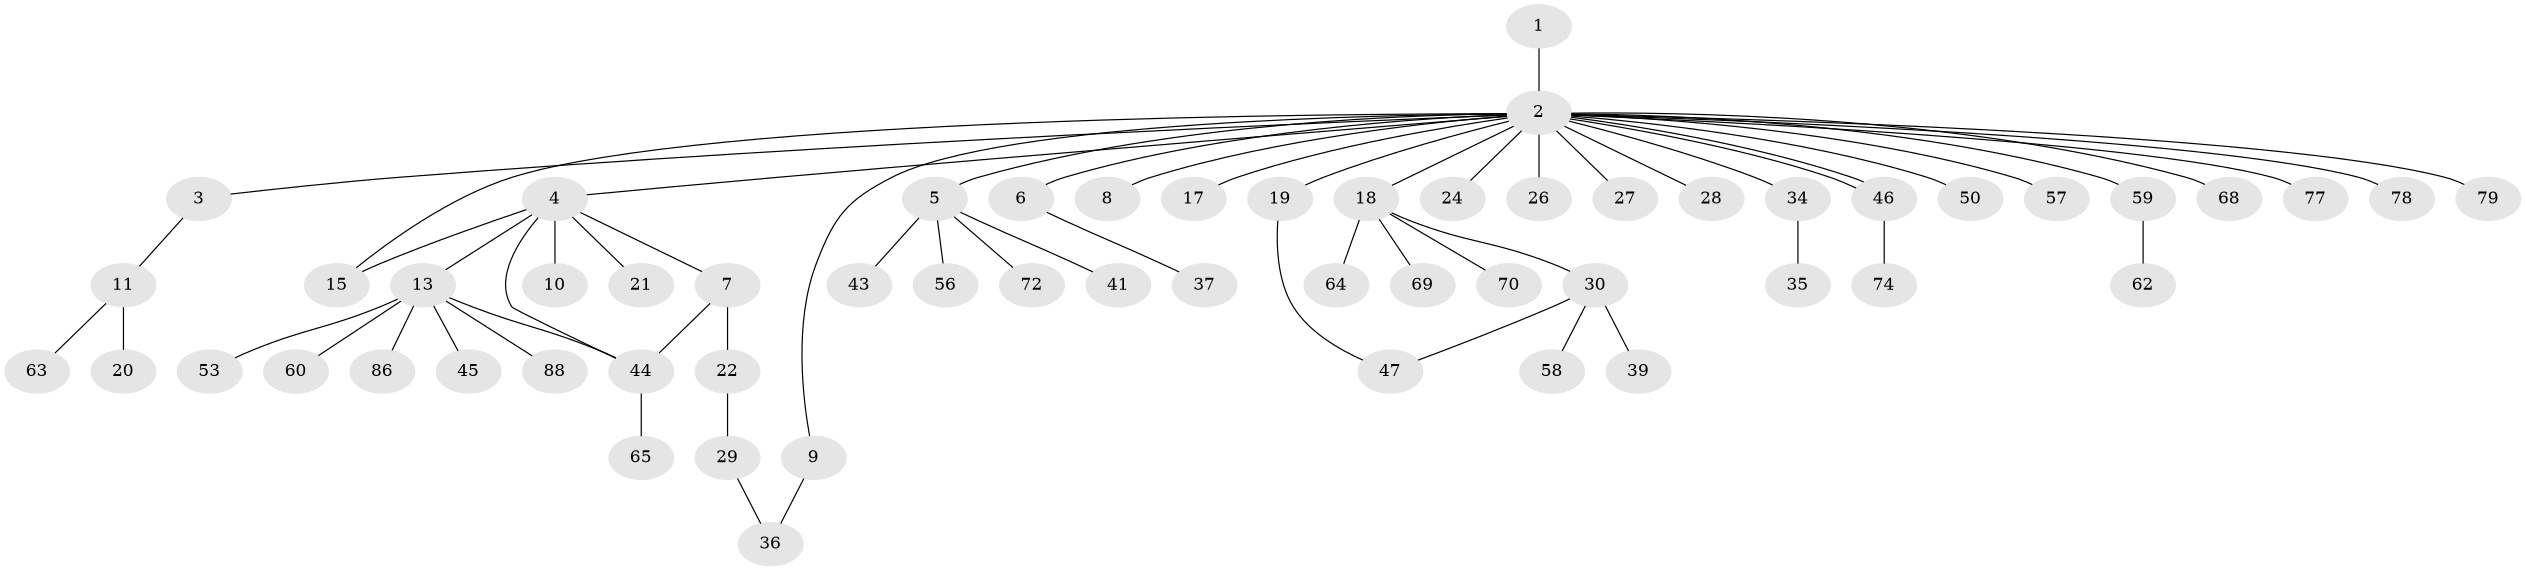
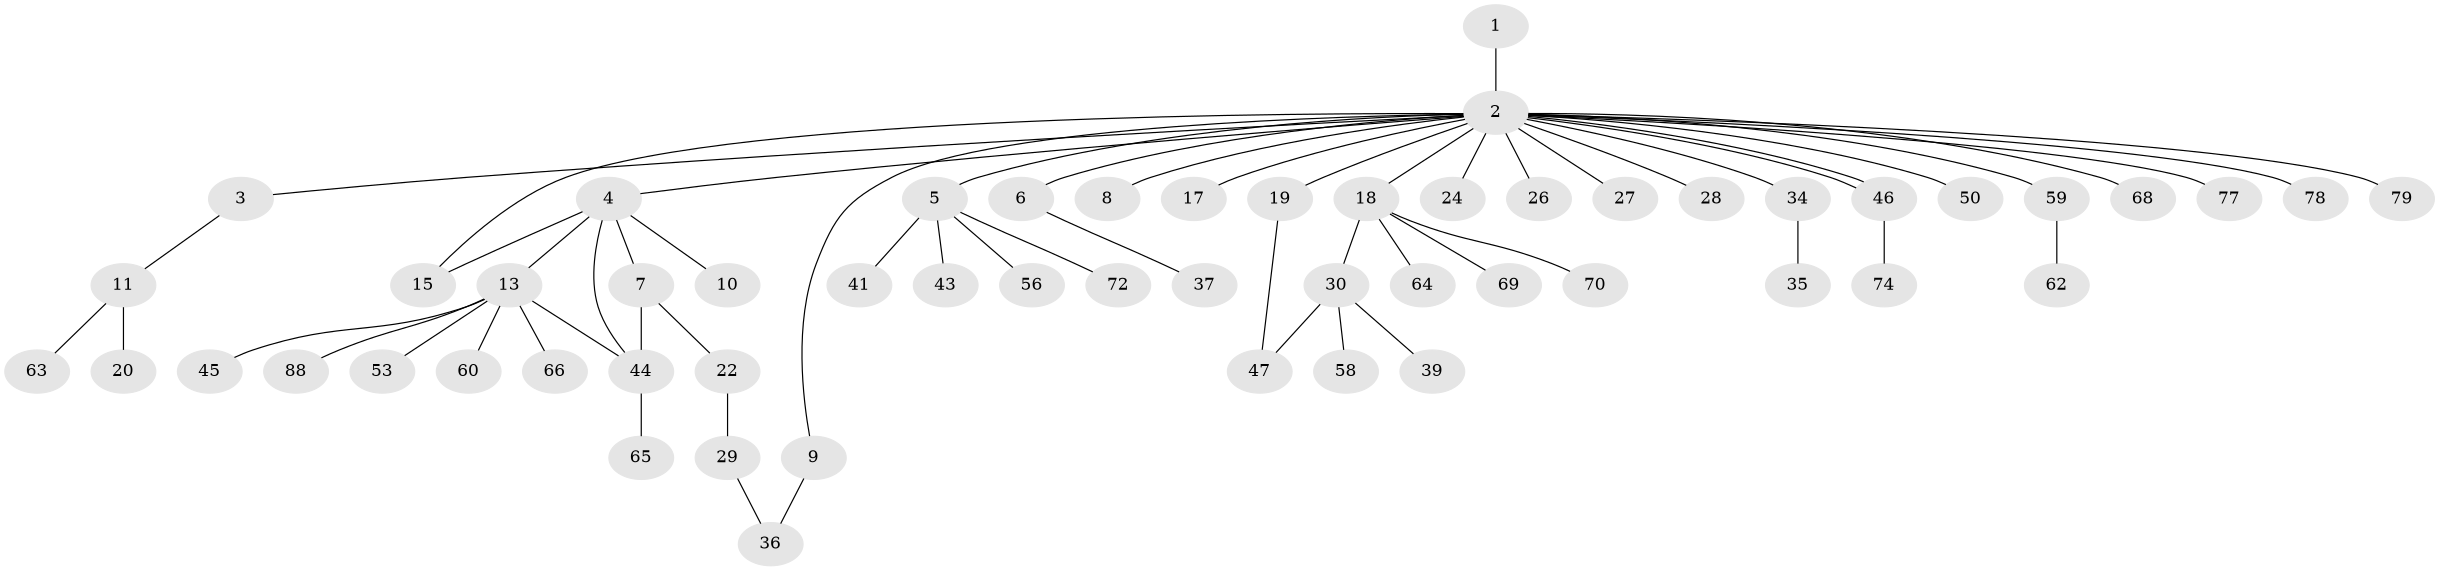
node "57": removed
node "21": removed
node "86": label "86" -> "66"
